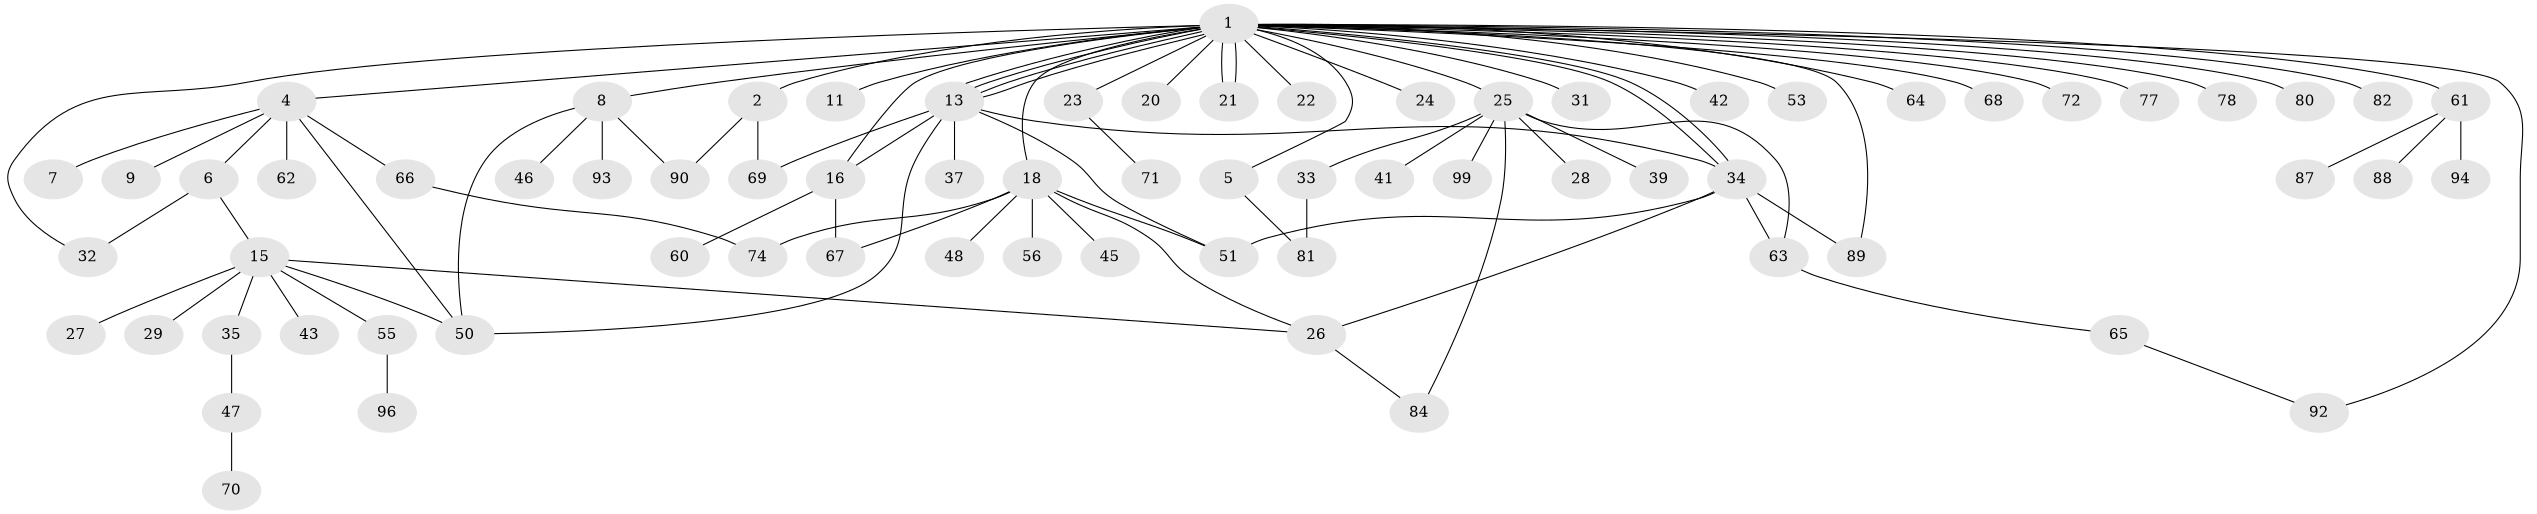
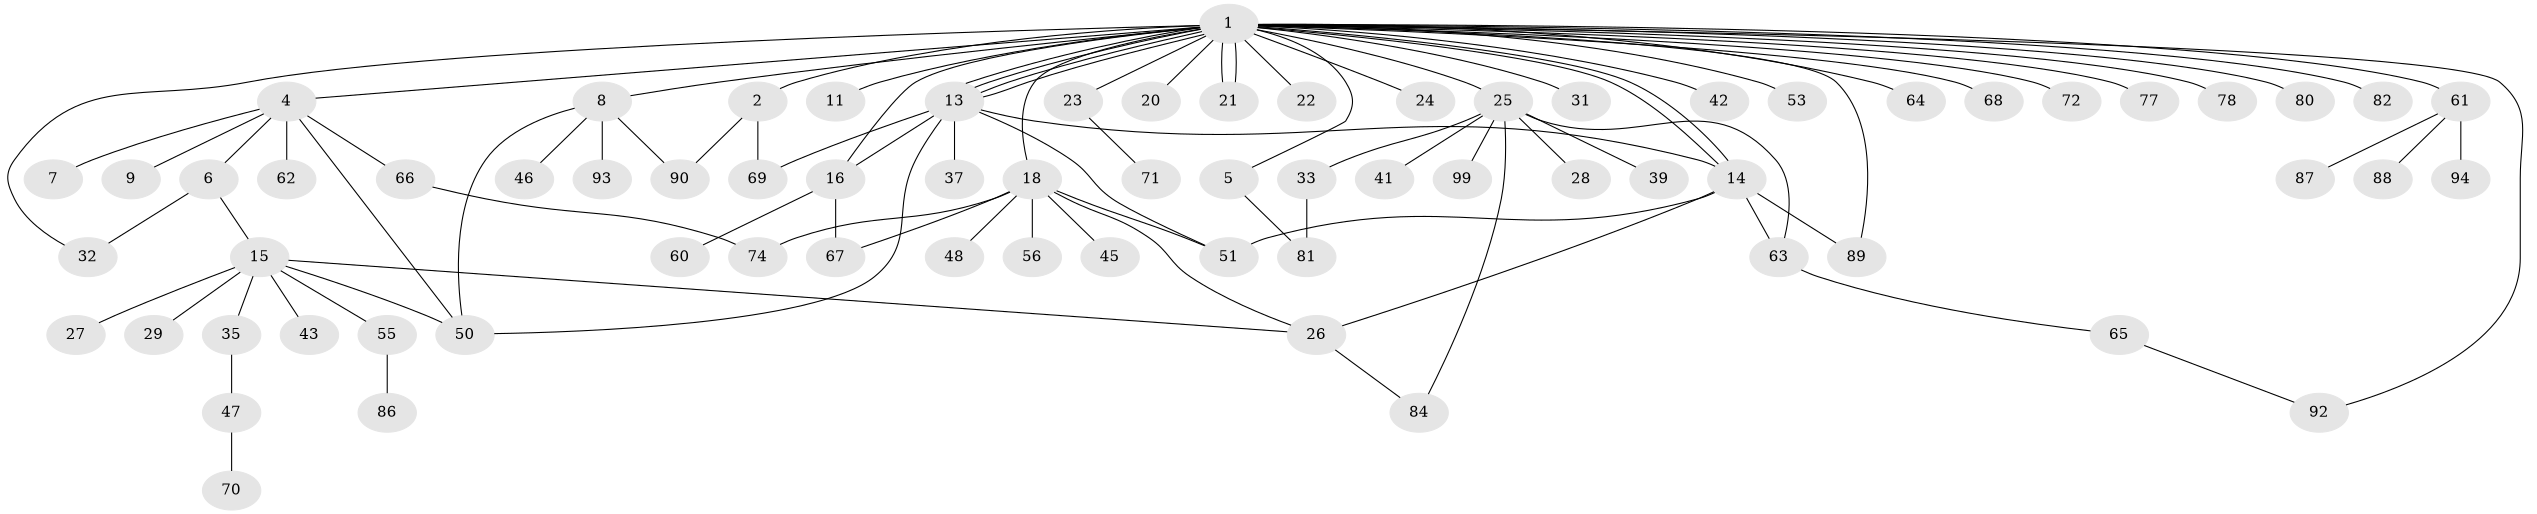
node "34": label "34" -> "14"
node "96": label "96" -> "86"
